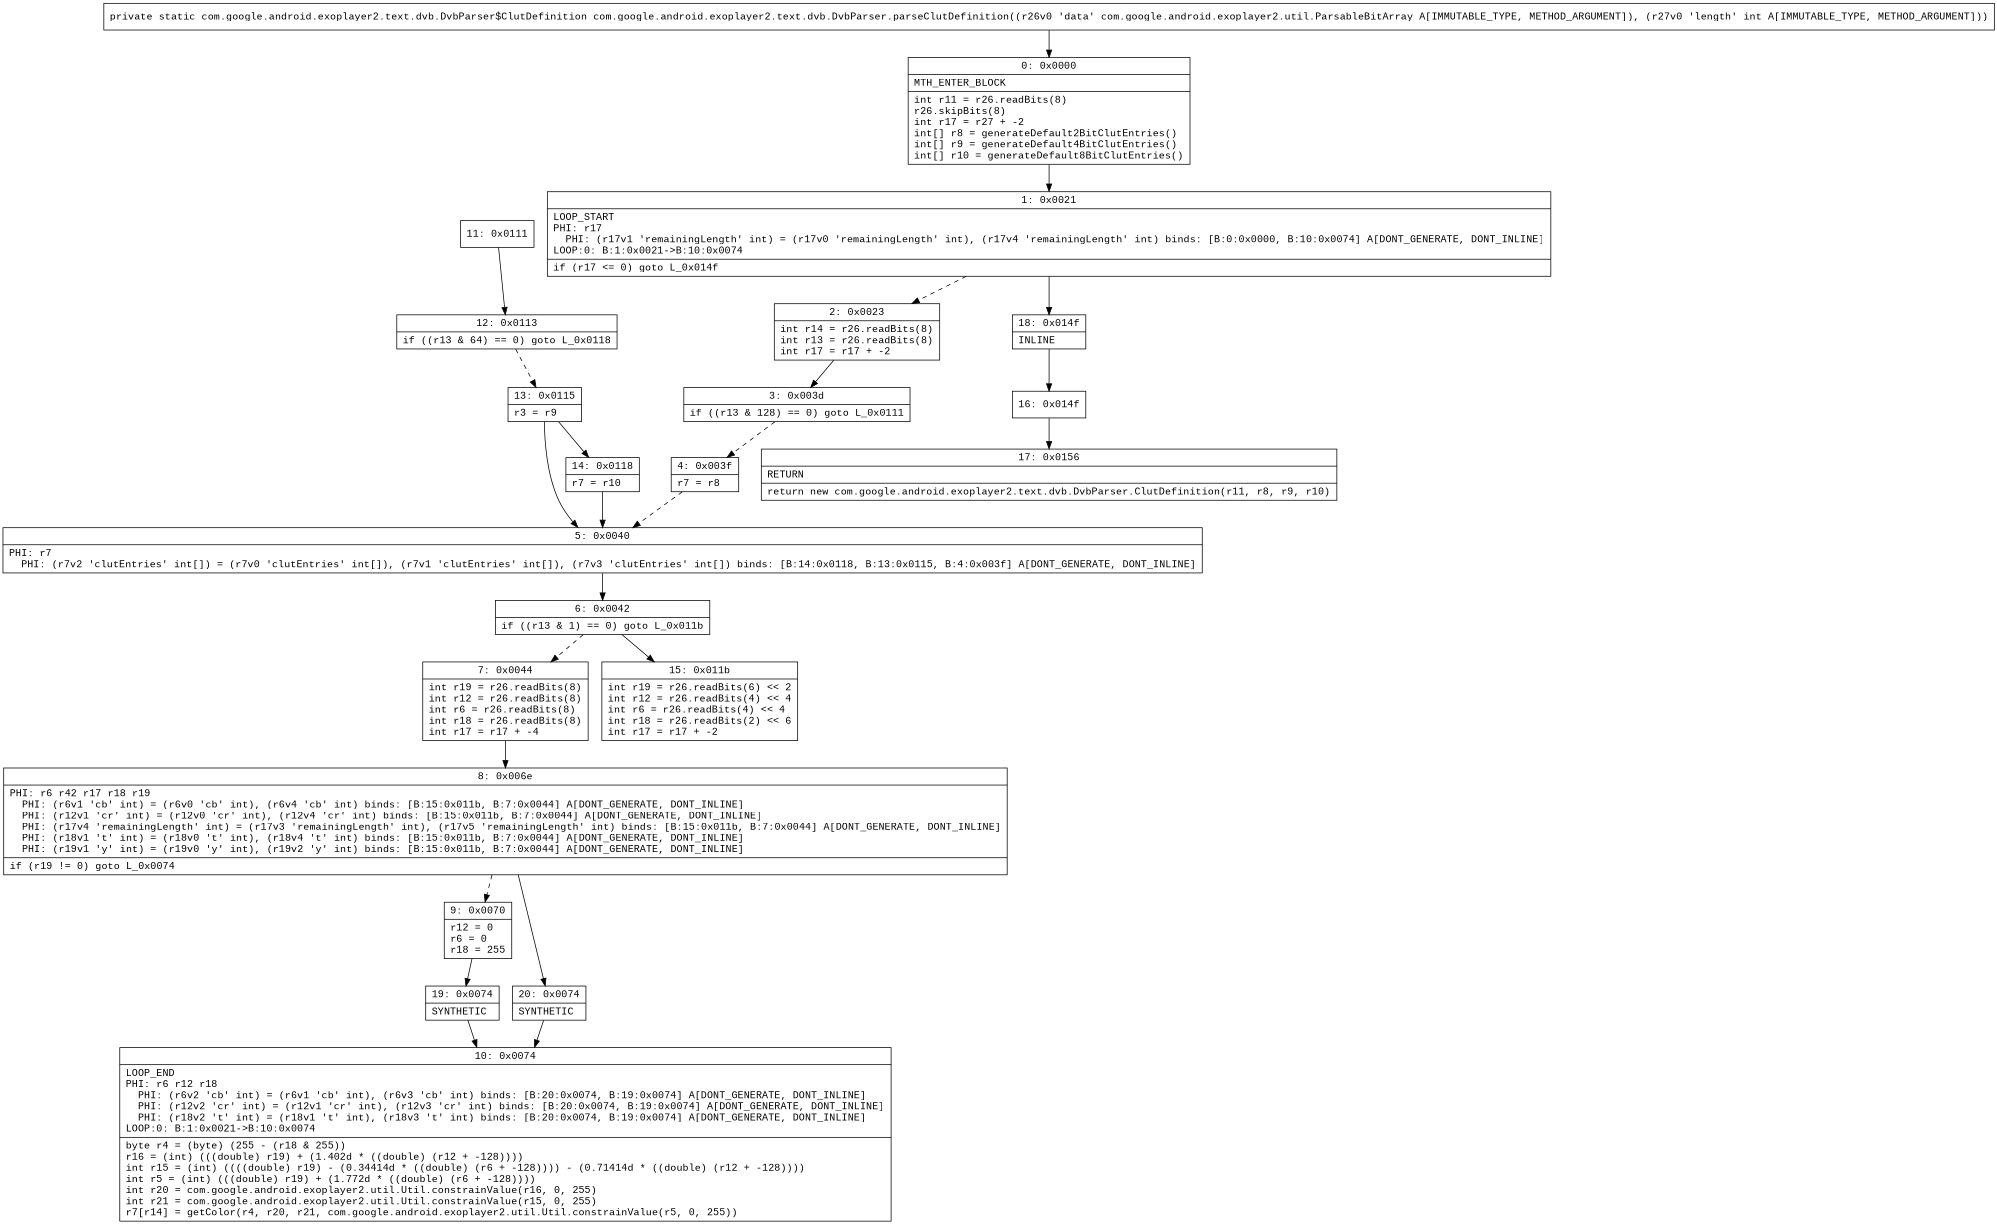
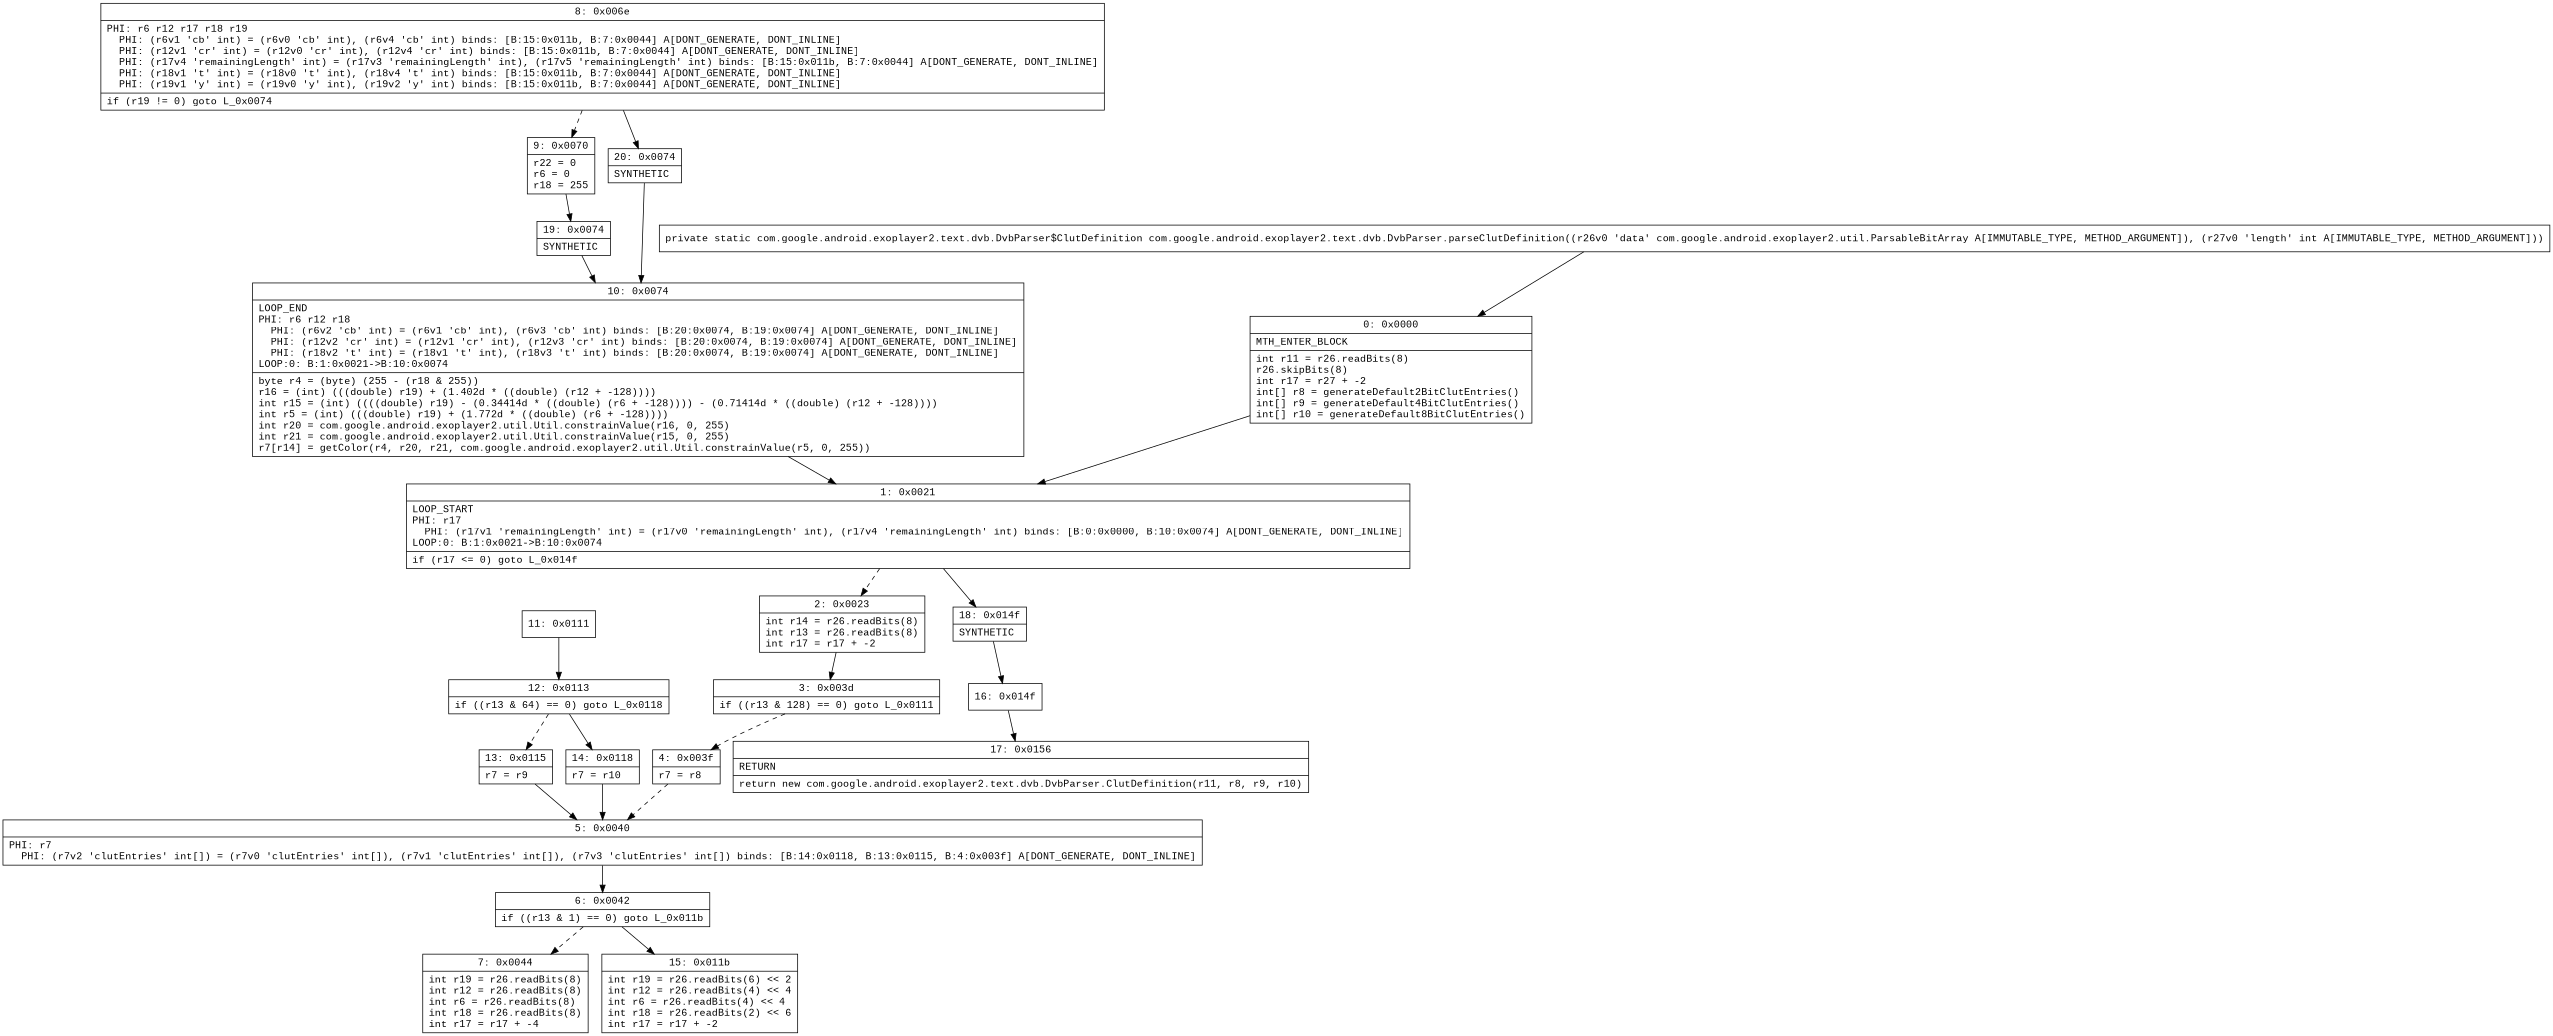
node "18: 0x014f": text "INLINE" -> "SYNTHETIC"
node "13: 0x0115": text "r3 = r9" -> "r7 = r9"
edge "13: 0x0115" -> "14: 0x0118": now "12: 0x0113" -> "14: 0x0118"
edge "10: 0x0074" -> "1: 0x0021": added
edge "7: 0x0044" -> "8: 0x006e": removed
node "8: 0x006e": text "PHI: r6 r42 r17 r18 r19" -> "PHI: r6 r12 r17 r18 r19"
node "9: 0x0070": text "r12 = 0" -> "r22 = 0"
